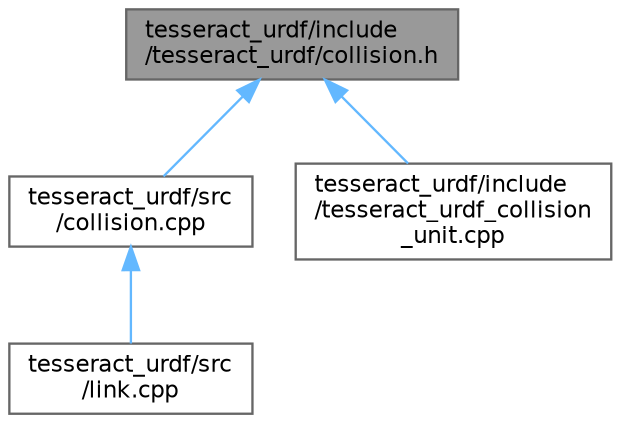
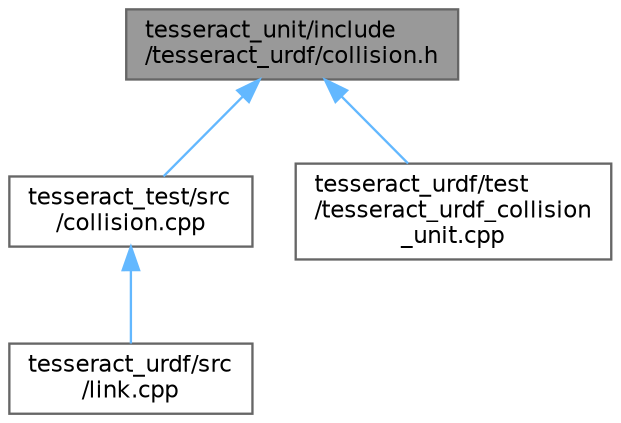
node "tesseract_urdf/include /tesseract_urdf/collision.h": label "tesseract_urdf/include /tesseract_urdf/collision.h" -> "tesseract_unit/include /tesseract_urdf/collision.h"
node "tesseract_urdf/src /collision.cpp": label "tesseract_urdf/src /collision.cpp" -> "tesseract_test/src /collision.cpp"
node "tesseract_urdf/include /tesseract_urdf_collision _unit.cpp": label "tesseract_urdf/include /tesseract_urdf_collision _unit.cpp" -> "tesseract_urdf/test /tesseract_urdf_collision _unit.cpp"
